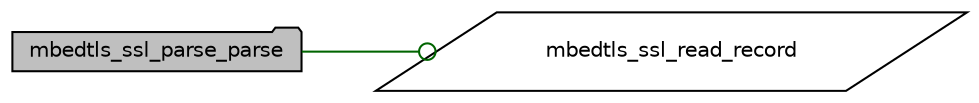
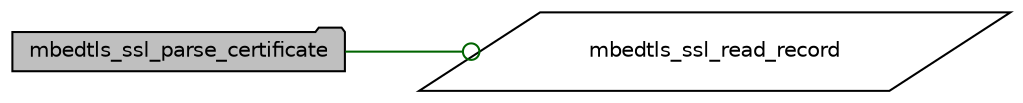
node "mbedtls_ssl_parse_parse": label "mbedtls_ssl_parse_parse" -> "mbedtls_ssl_parse_certificate"
